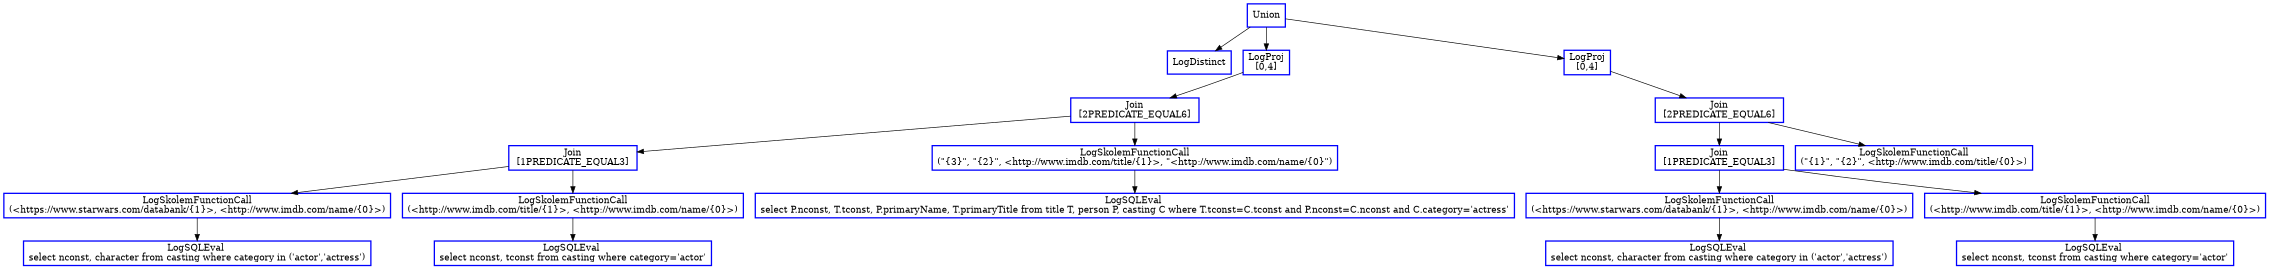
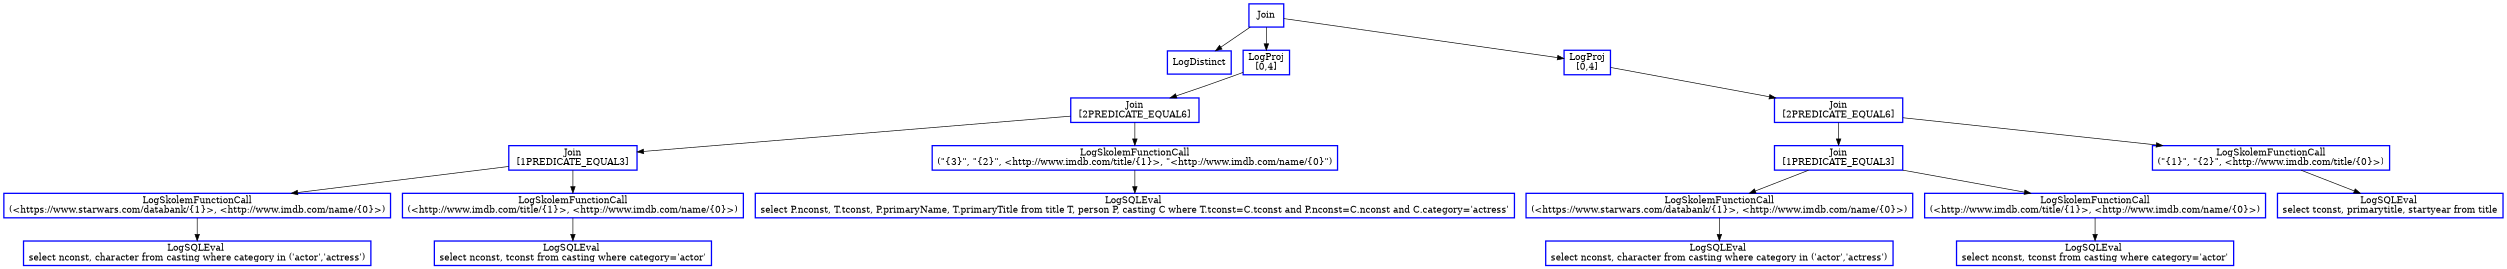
node "Union": label "Union" -> "Join"
node "LogSQLEval select tconst, primarytitle, startyear from title": added
